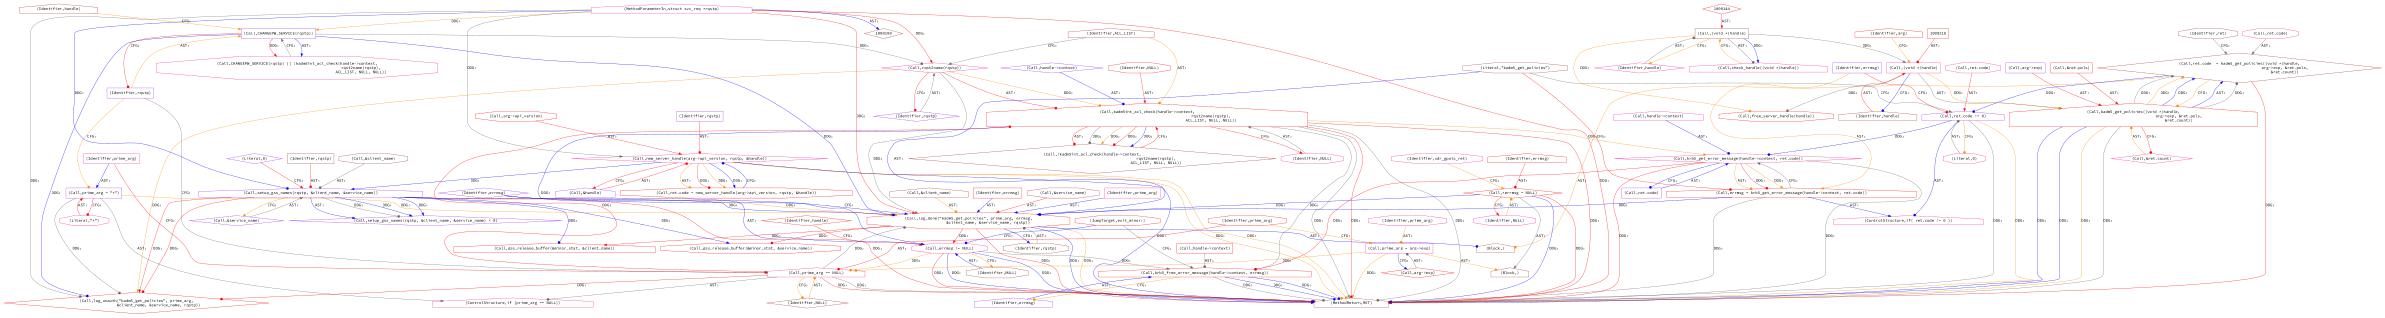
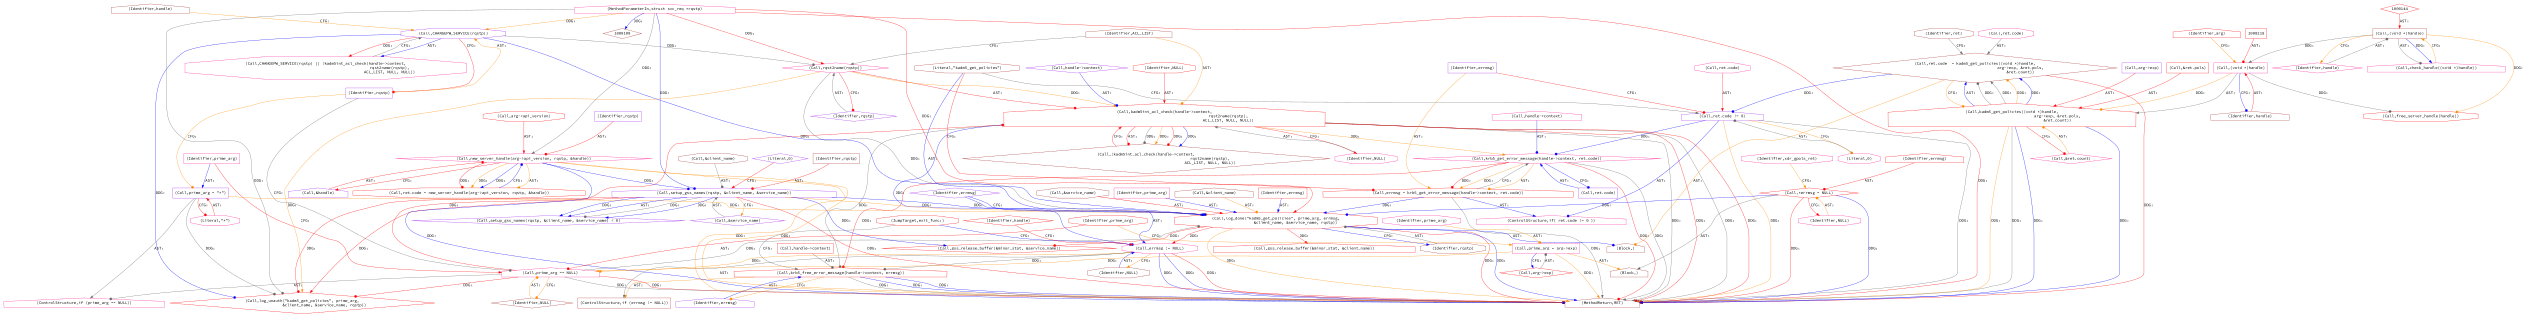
edge "(MethodParameterIn,struct svc_req *rqstp)" -> "1000100": label "AST: " -> "DDG: "
node "(Call,CHANGEPW_SERVICE(rqstp))": shape box -> octagon
edge "(Call,new_server_handle(arg->api_version, rqstp, &handle))" -> "(Call,setup_gss_names(rqstp, &client_name, &service_name))": arrowhead normal -> dot
edge "(Call,setup_gss_names(rqstp, &client_name, &service_name))" -> "(Call,gss_release_buffer(&minor_stat, &client_name))": removed, label "DDG:"
node "(JumpTarget,exit_minor:)": label "(JumpTarget,exit_minor:)" -> "(JumpTarget,exit_func:)"
node "(Call,gss_release_buffer(&minor_stat, &service_name))": shape octagon -> diamond
edge "(Call,errmsg != NULL)" -> "(Call,krb5_free_error_message(handle->context, errmsg))": arrowhead normal -> dot
edge "(Call,prime_arg = arg->exp)" -> "(Call,prime_arg == NULL)": arrowhead dot -> normal
node "(ControlStructure,if (errmsg != NULL))": added
